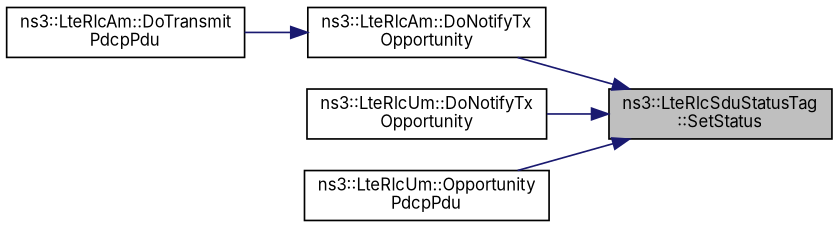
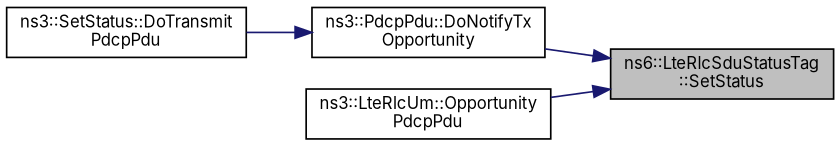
node "ns3::LteRlcAm::DoTransmit PdcpPdu": label "ns3::LteRlcAm::DoTransmit PdcpPdu" -> "ns3::SetStatus::DoTransmit PdcpPdu"
node "ns3::LteRlcAm::DoNotifyTx Opportunity": label "ns3::LteRlcAm::DoNotifyTx Opportunity" -> "ns3::PdcpPdu::DoNotifyTx Opportunity"
node "ns3::LteRlcUm::DoNotifyTx Opportunity": removed
node "ns3::LteRlcSduStatusTag ::SetStatus": label "ns3::LteRlcSduStatusTag ::SetStatus" -> "ns6::LteRlcSduStatusTag ::SetStatus"
